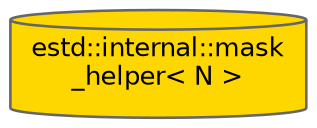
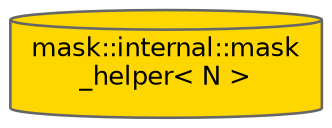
node "estd::internal::mask _helper< N >": label "estd::internal::mask _helper< N >" -> "mask::internal::mask _helper< N >"
